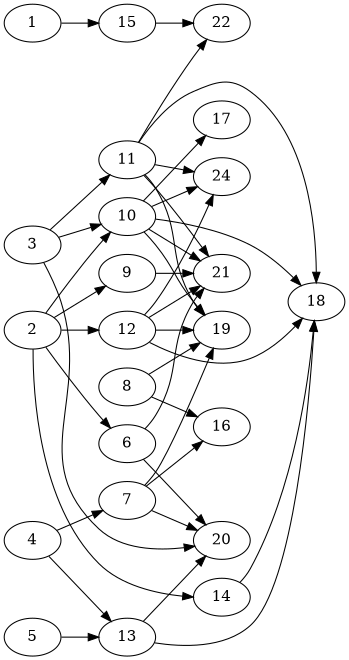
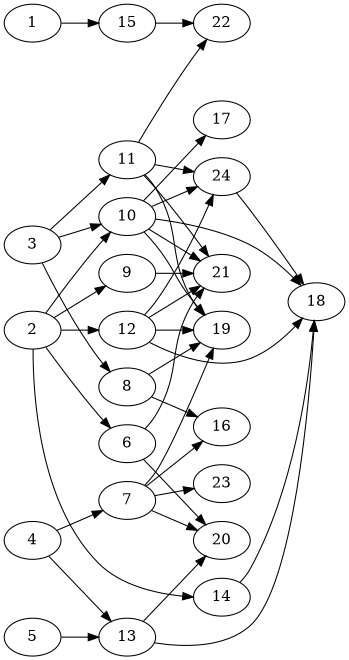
edge "11" -> "18": now "24" -> "18"
edge "3" -> "20": now "3" -> "8"
node "23": added
